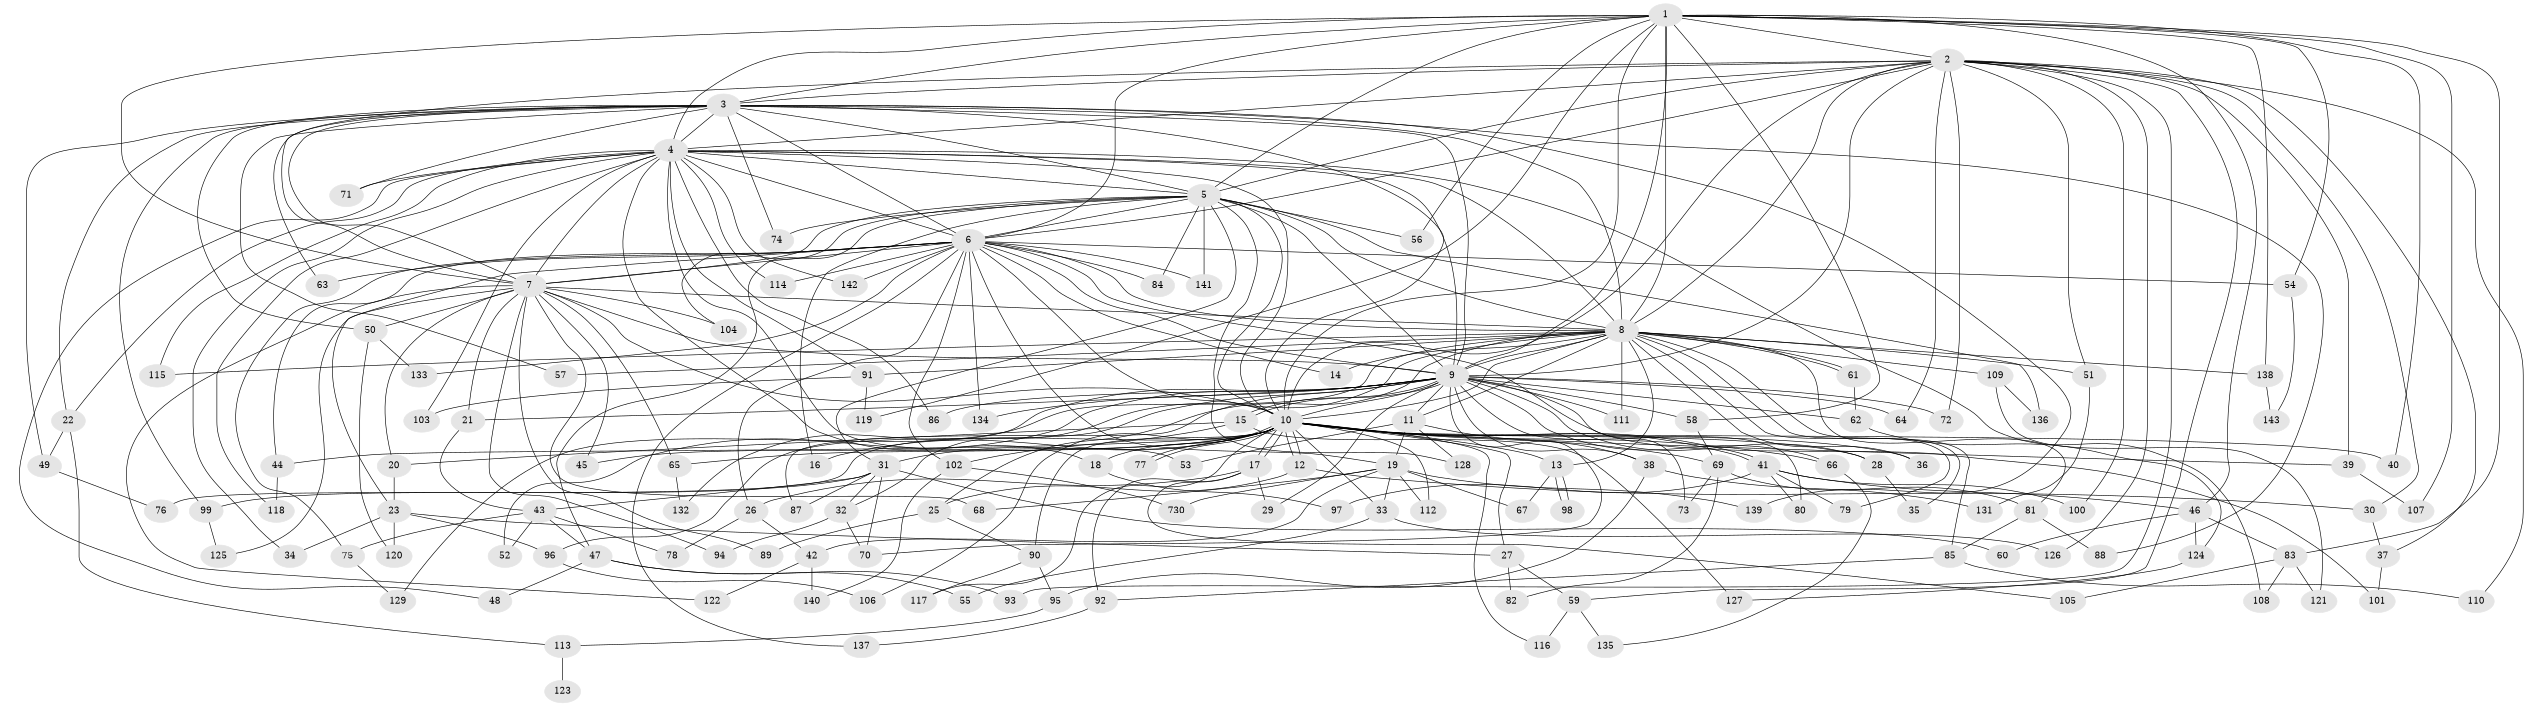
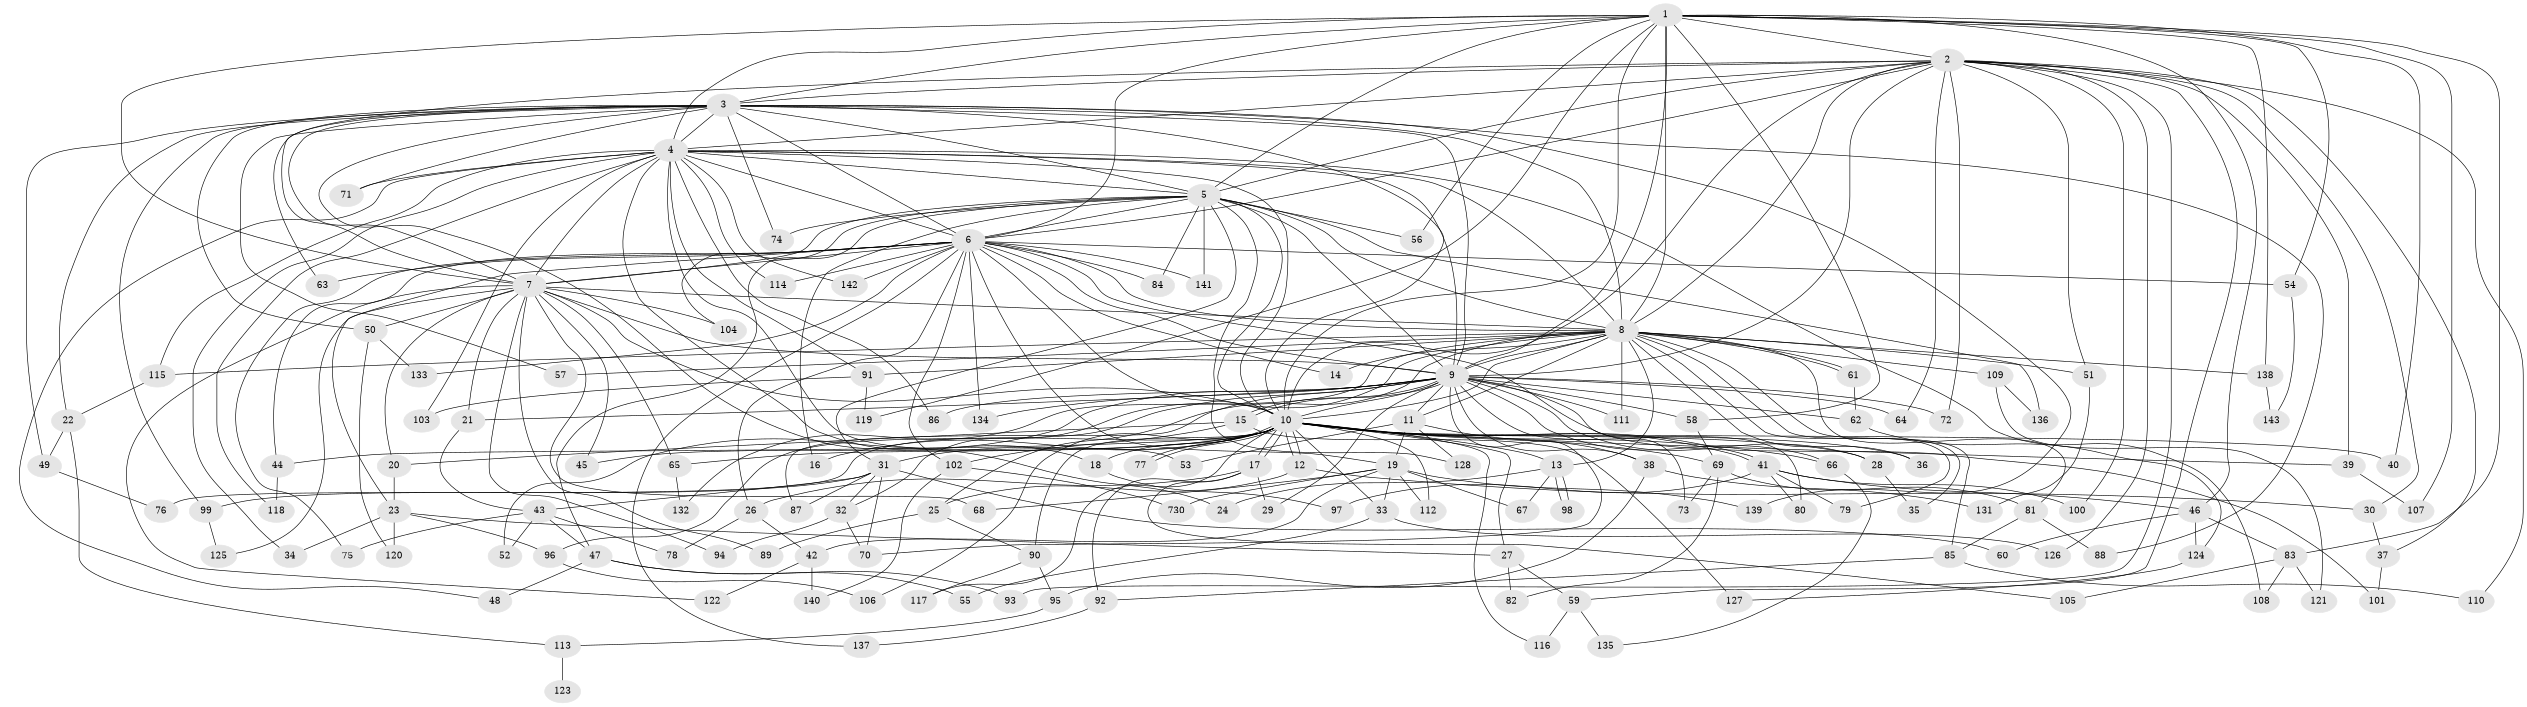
edge "4" -- "22": now "115" -- "22"
node "24": added
node "129": removed
